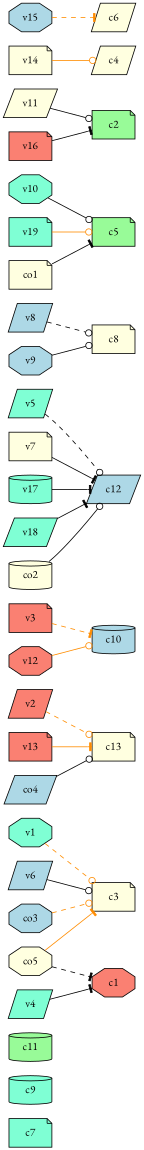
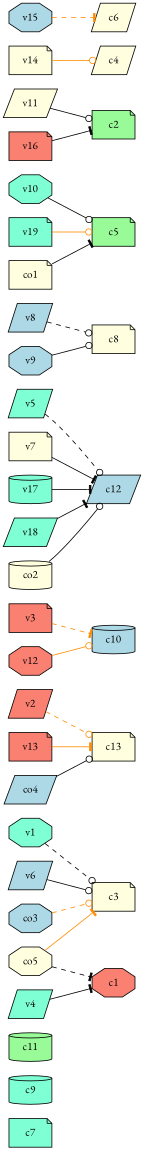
edge "v1" -> "c3": color darkorange -> black
